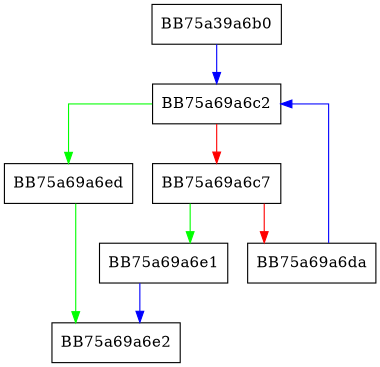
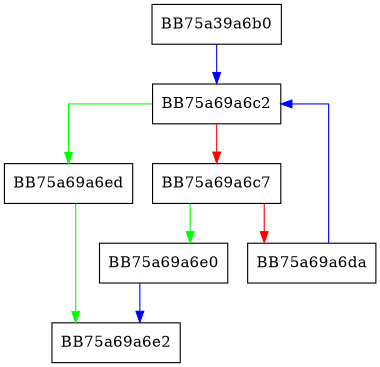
node "BB75a69a6e1": label "BB75a69a6e1" -> "BB75a69a6e0"
